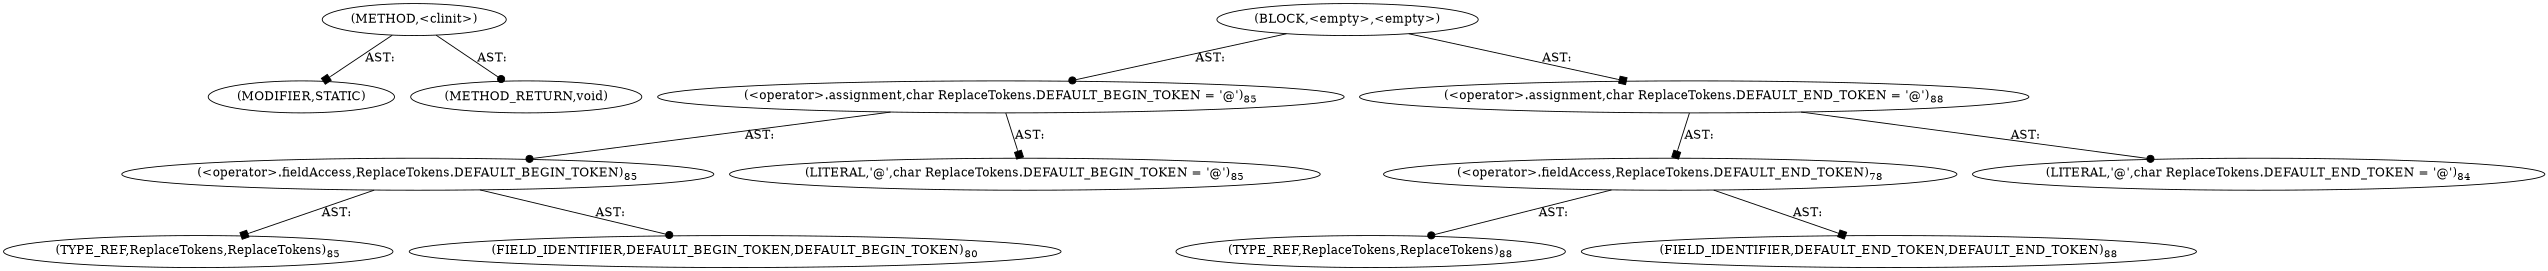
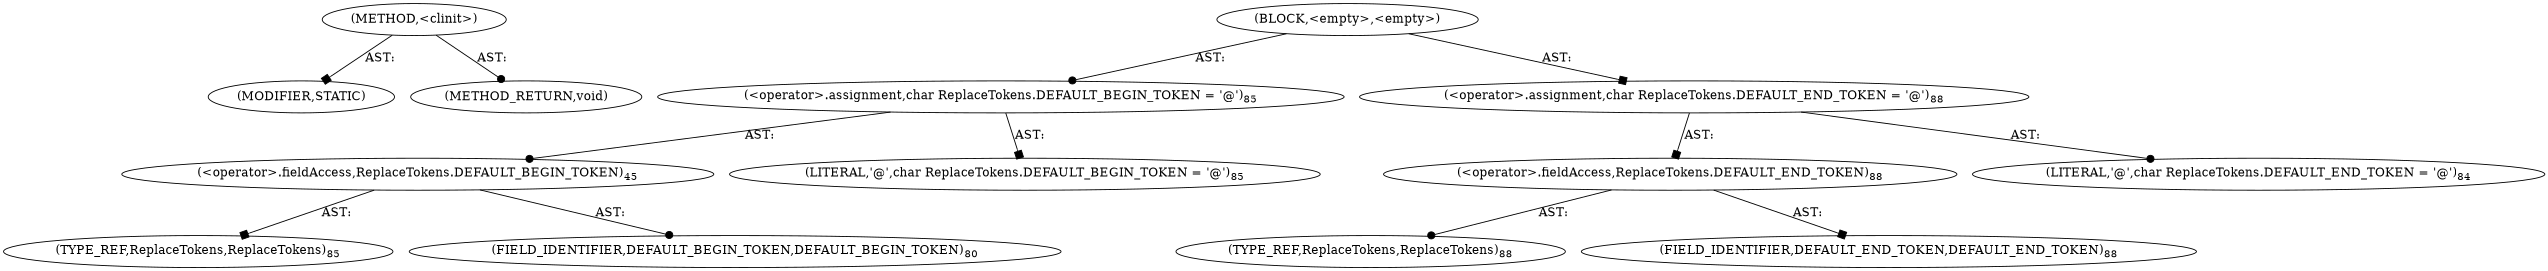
node "(<operator>.fieldAccess,ReplaceTokens.DEFAULT_BEGIN_TOKEN)": text "85" -> "45"
node "(<operator>.fieldAccess,ReplaceTokens.DEFAULT_END_TOKEN)": text "78" -> "88"
